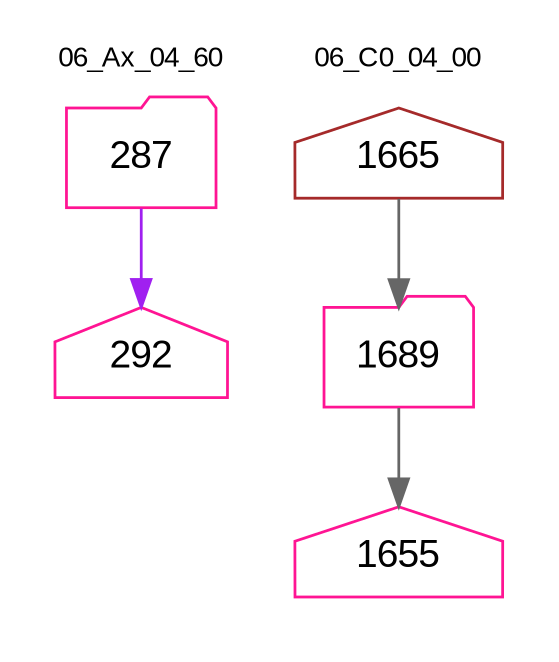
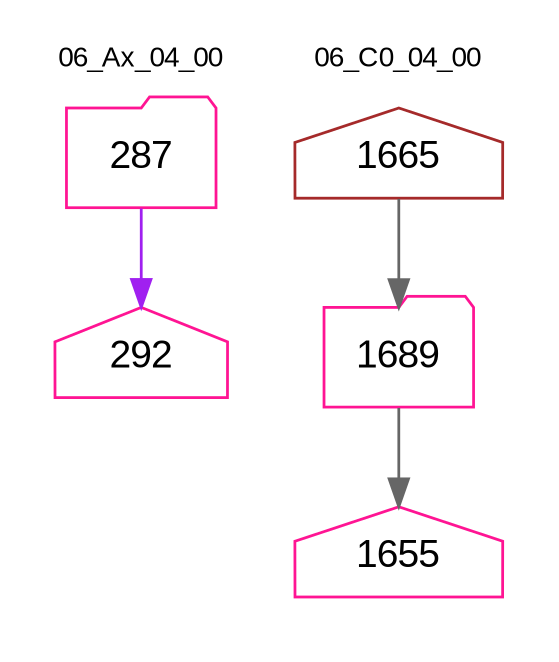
cluster "06_Ax_04_60": label "06_Ax_04_60" -> "06_Ax_04_00"
